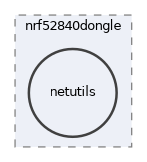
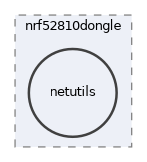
cluster "nrf52840dongle": label "nrf52840dongle" -> "nrf52810dongle"
